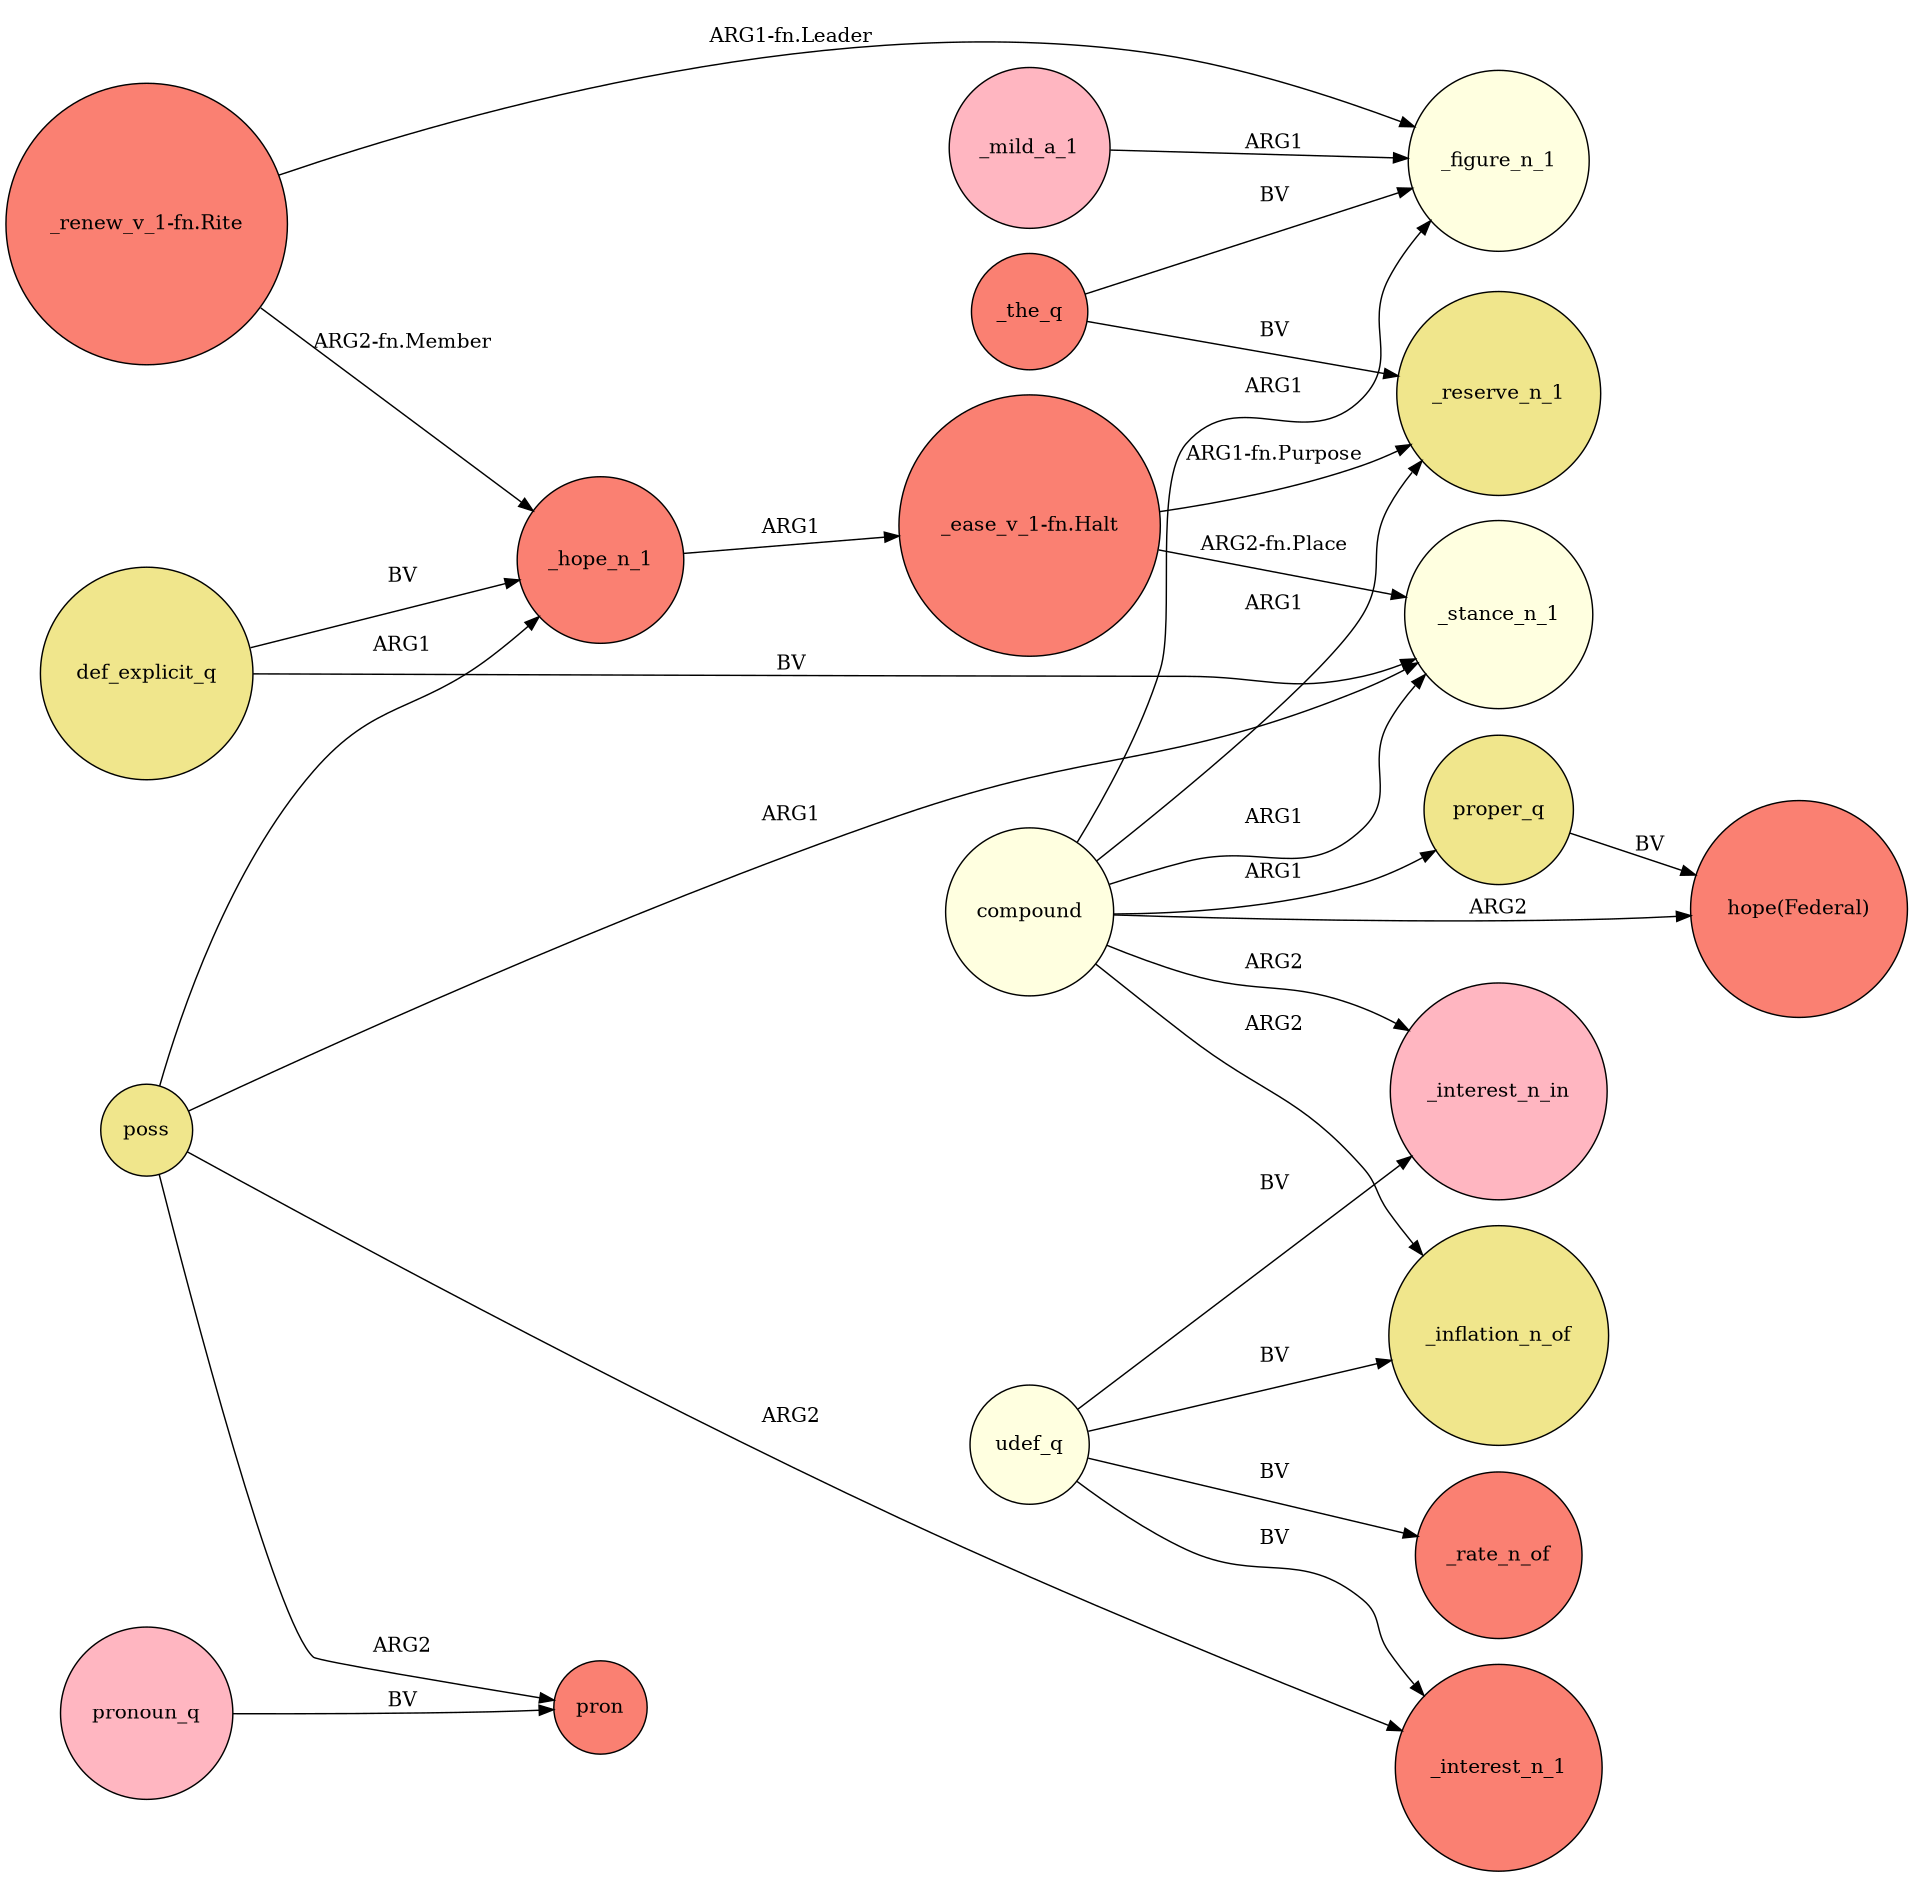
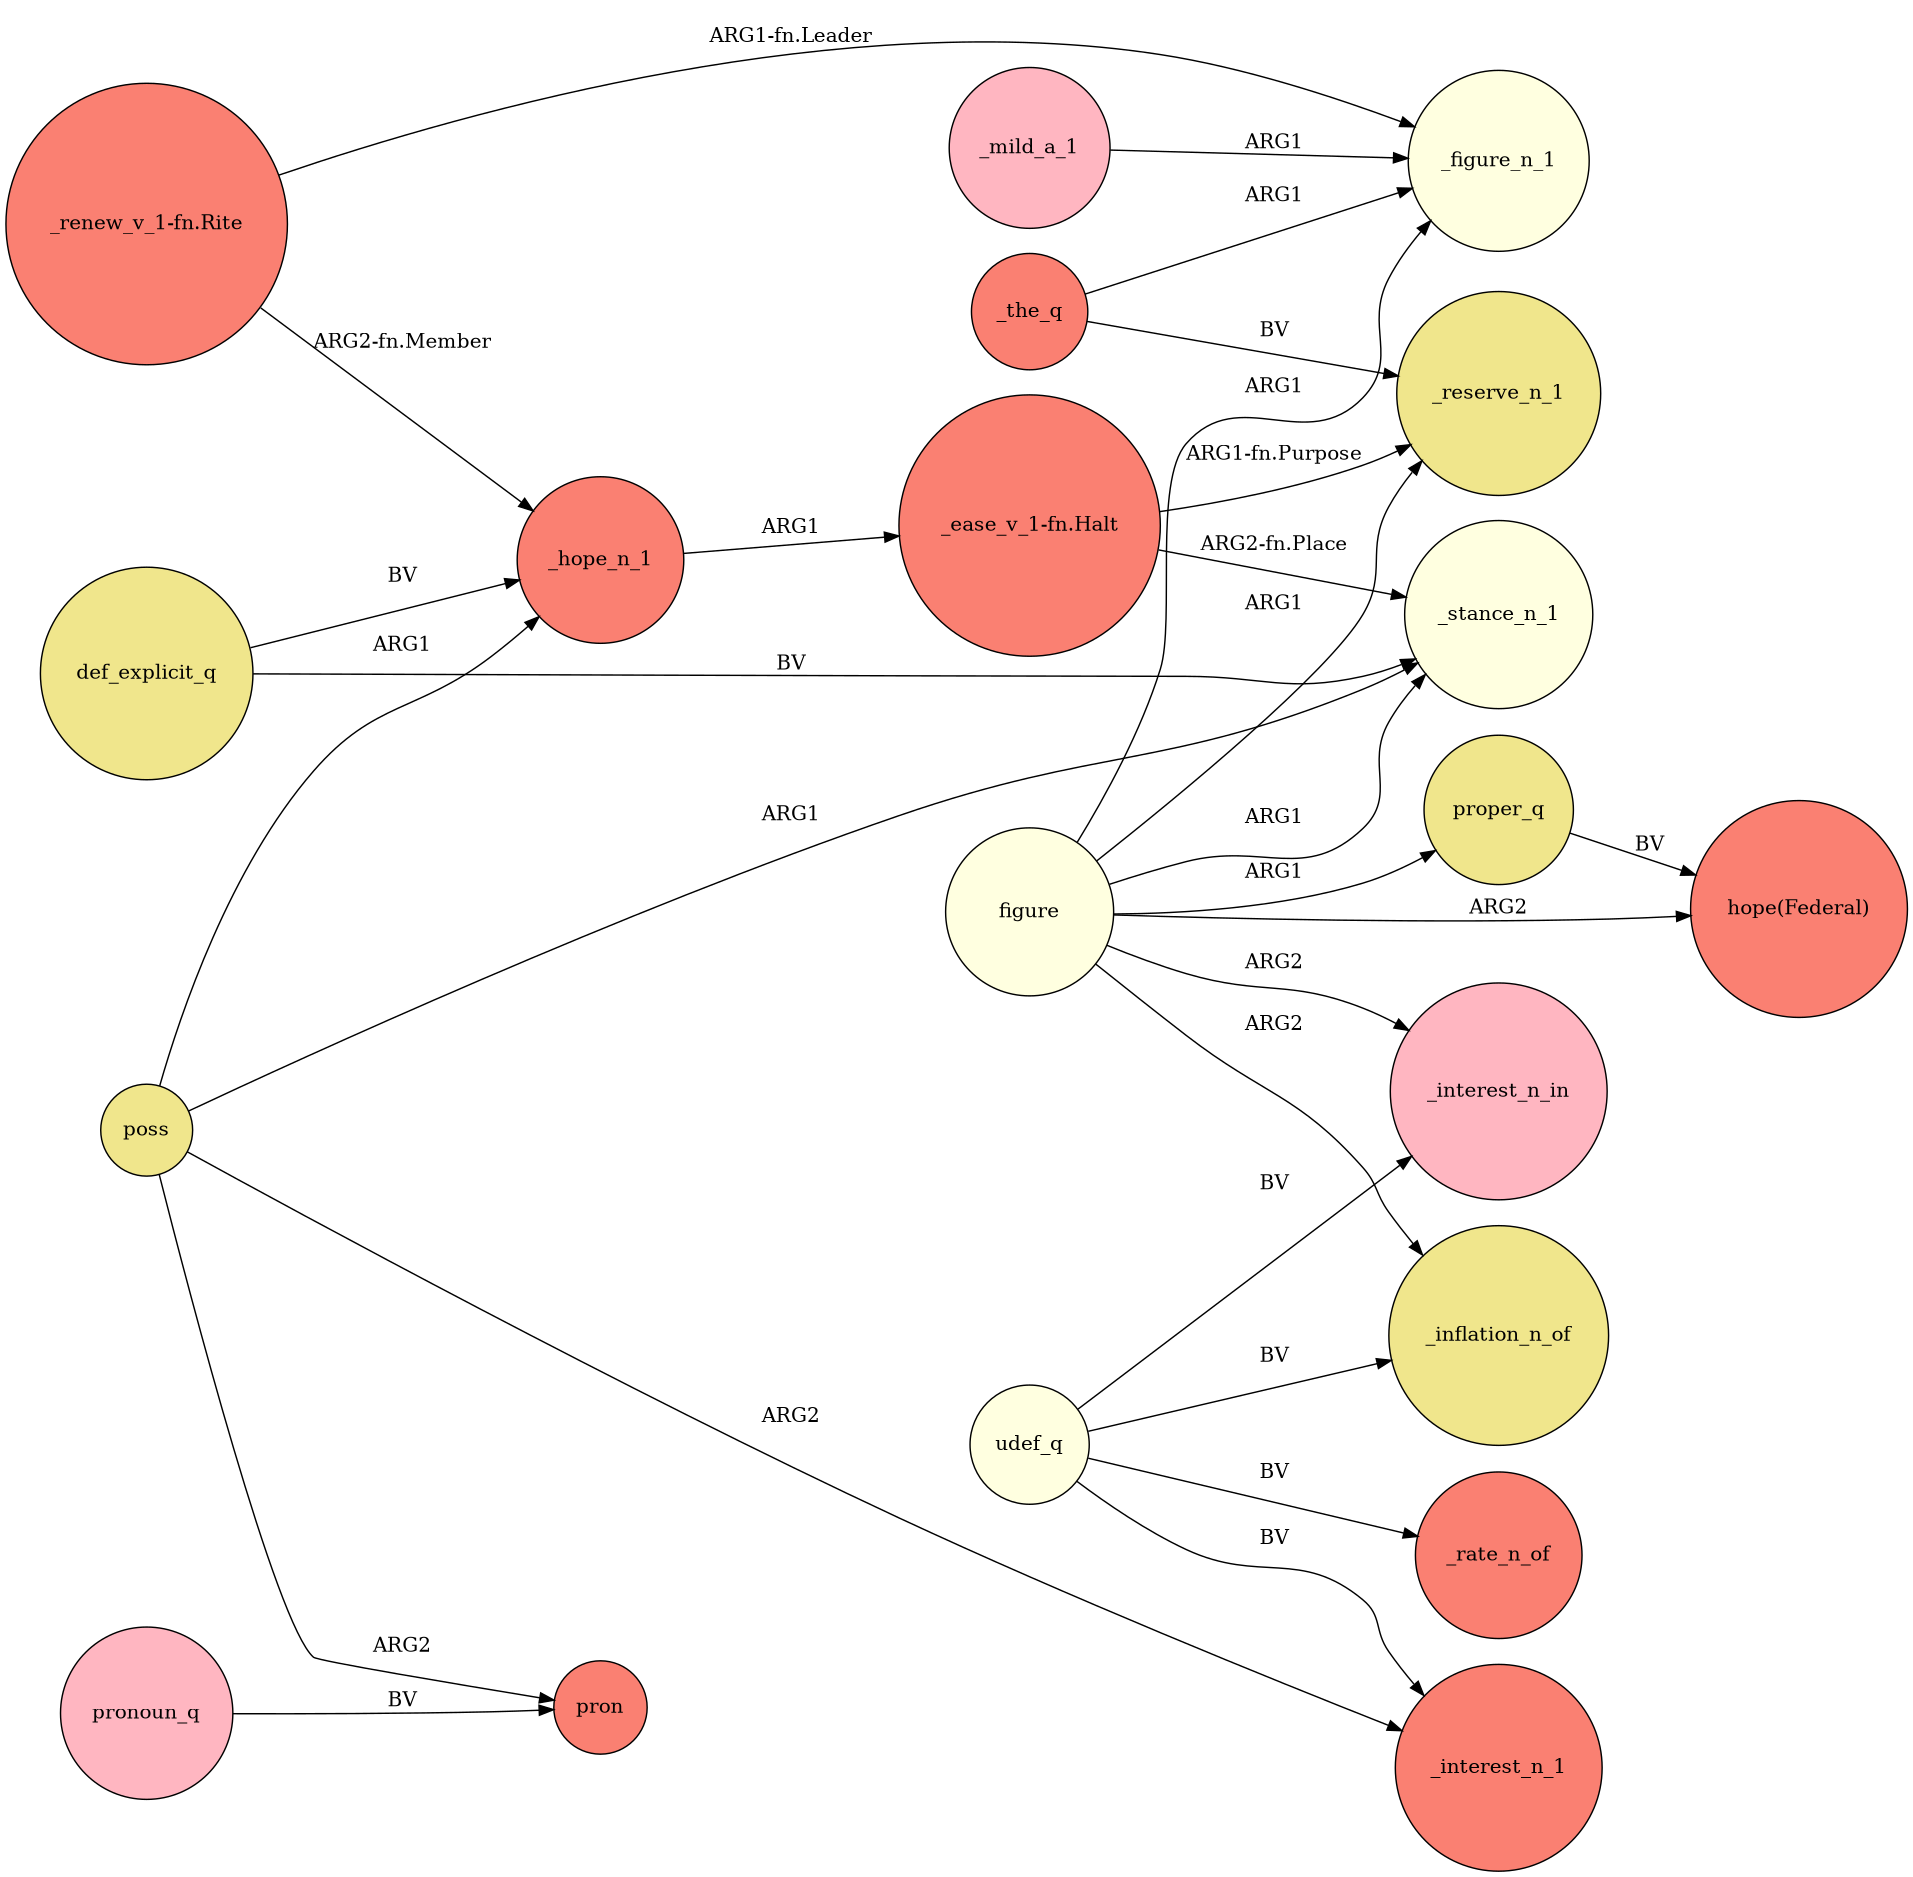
edge "_the_q" -> "_figure_n_1": label "BV" -> "ARG1"
node "compound": label "compound" -> "figure"
